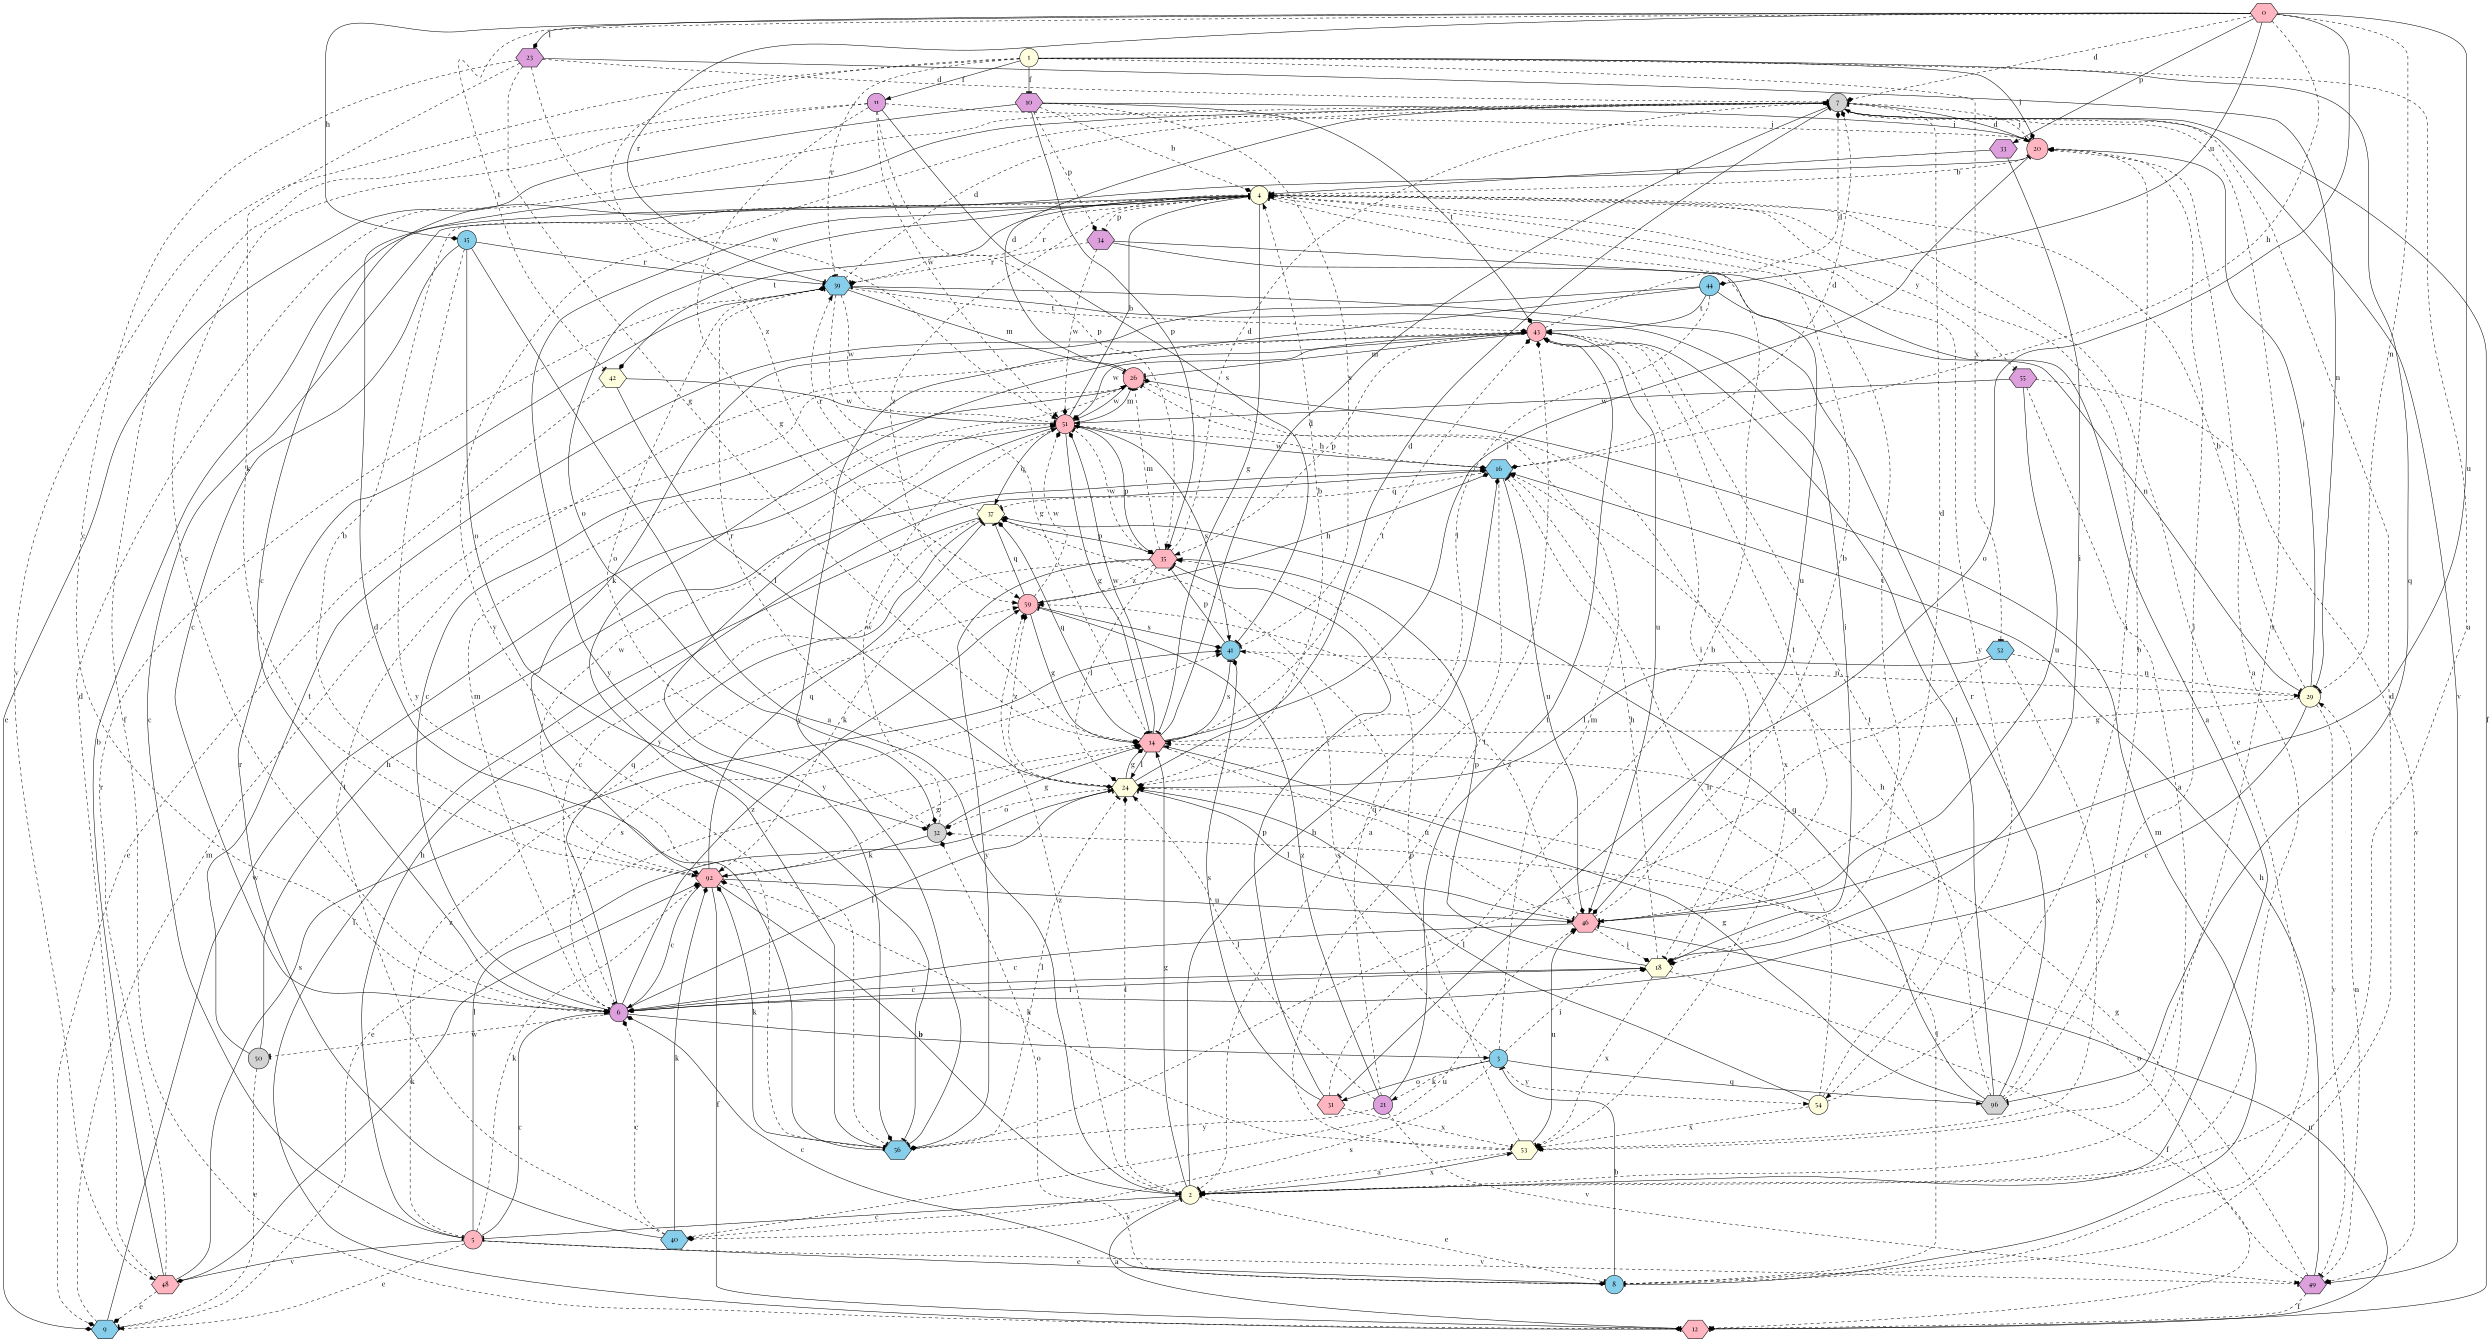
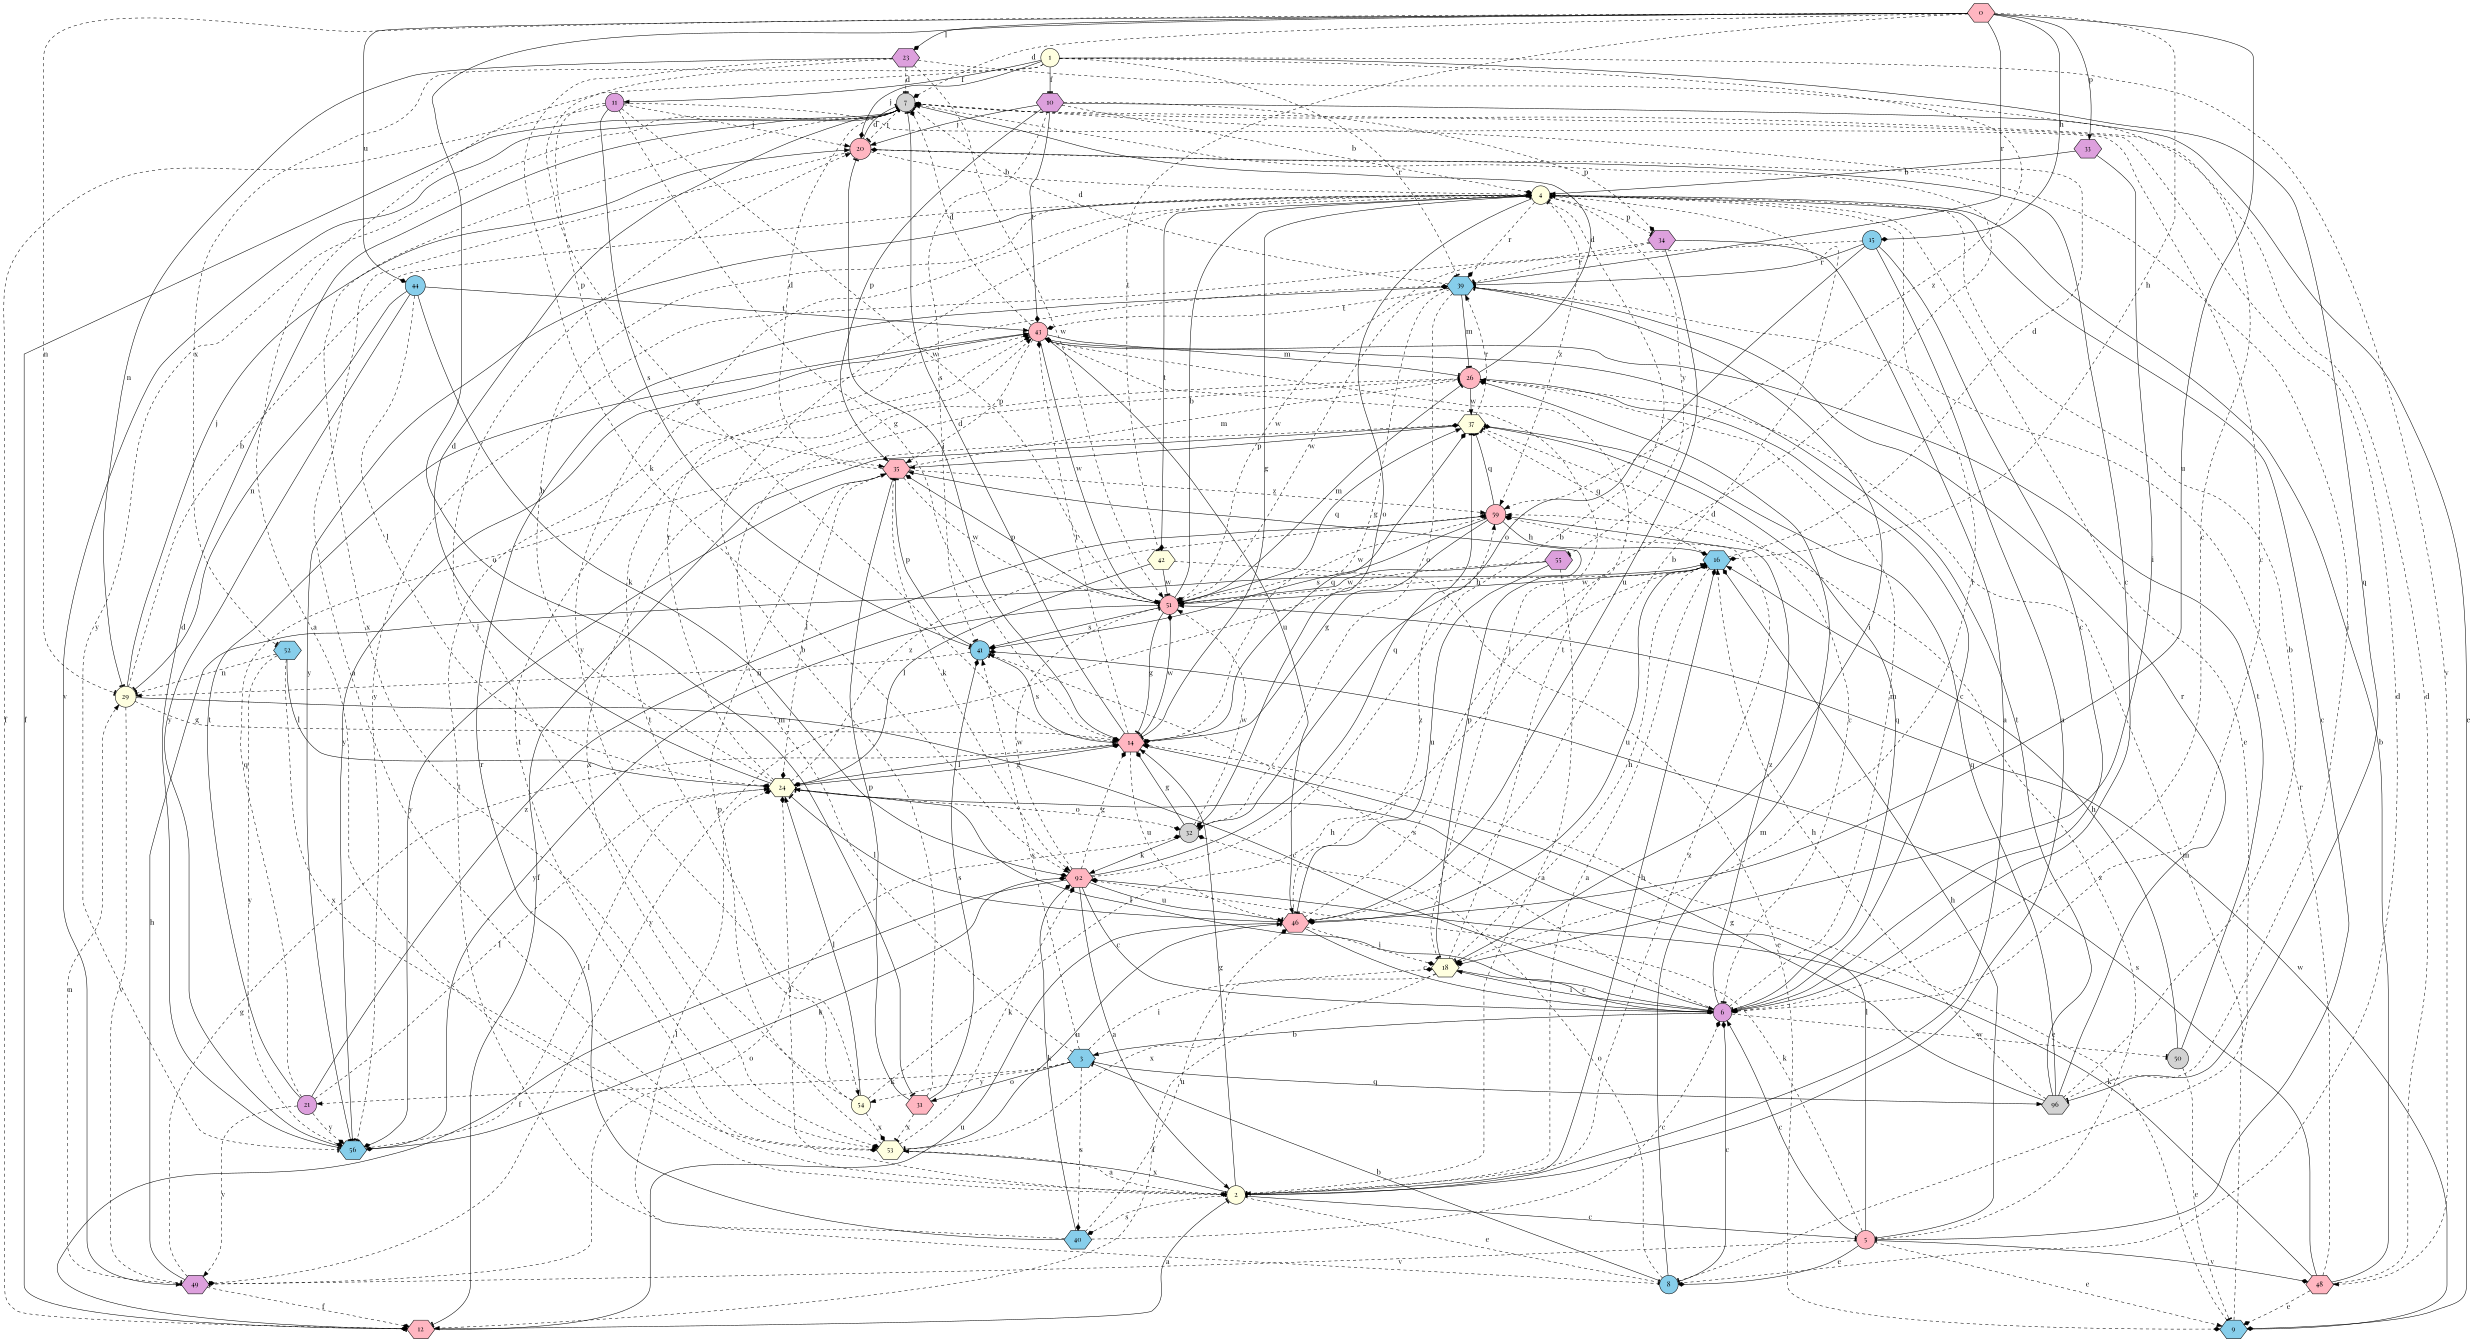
edge "26" -> "51": now "26" -> "37"
edge "92" -> "51": arrowhead normal -> tee
node "3": shape circle -> hexagon
